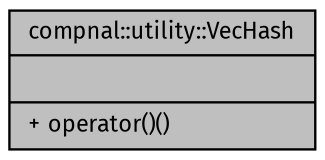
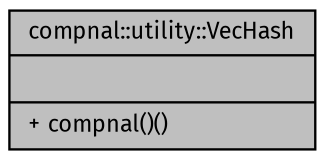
node "compnal::utility::VecHash": text "+ operator()()" -> "+ compnal()()"
